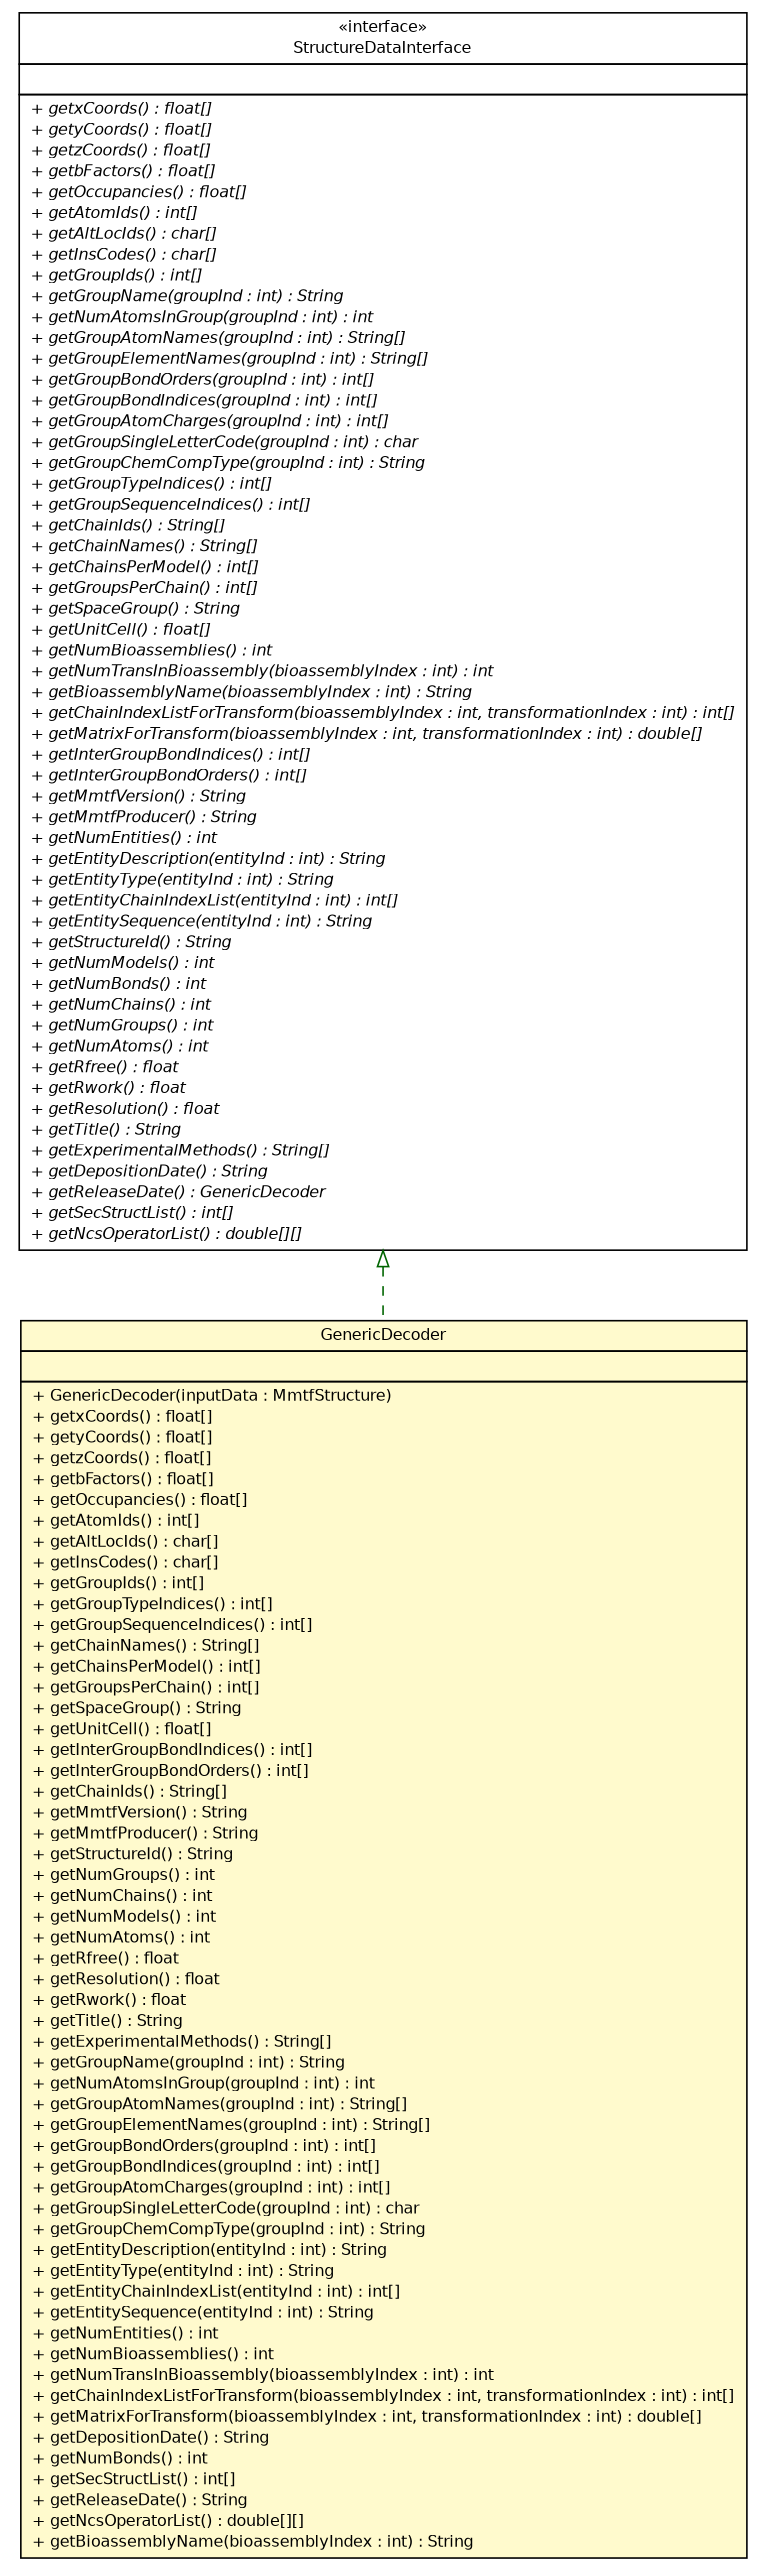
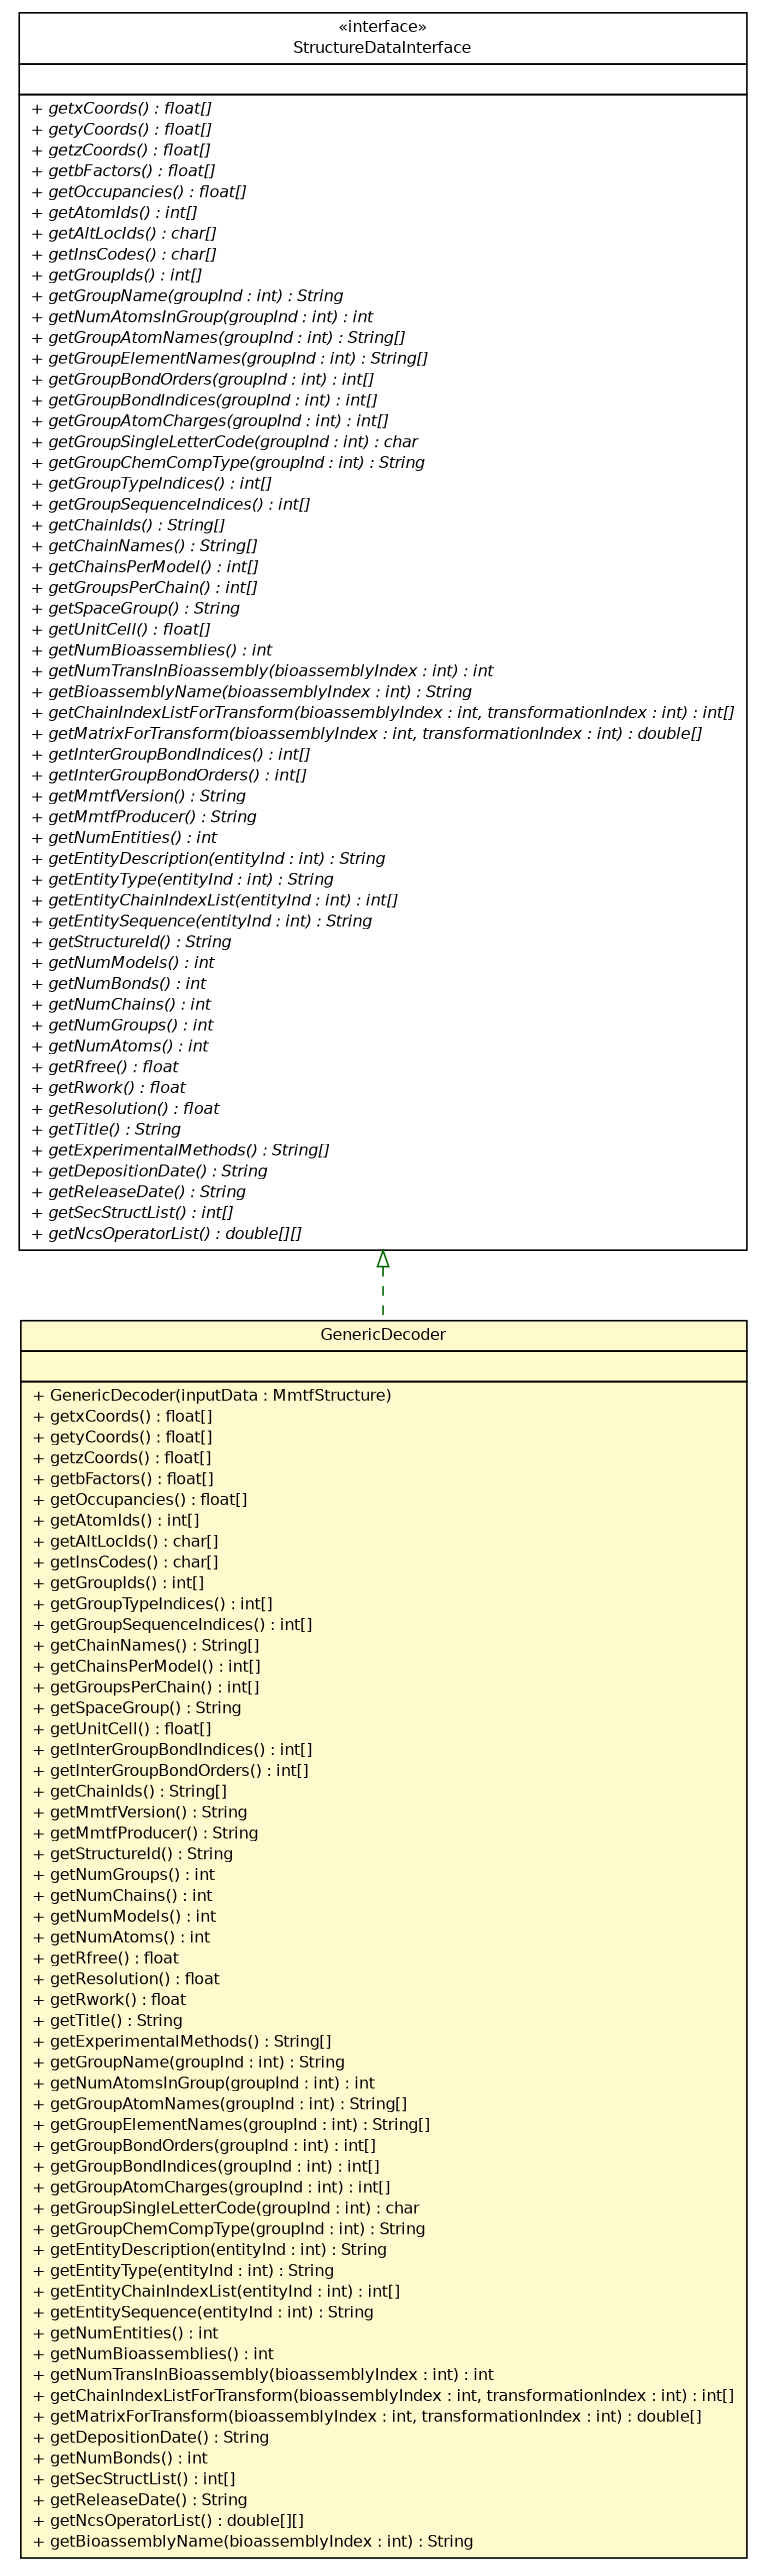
node "StructureDataInterface": text "+ getReleaseDate() : GenericDecoder" -> "+ getReleaseDate() : String"
